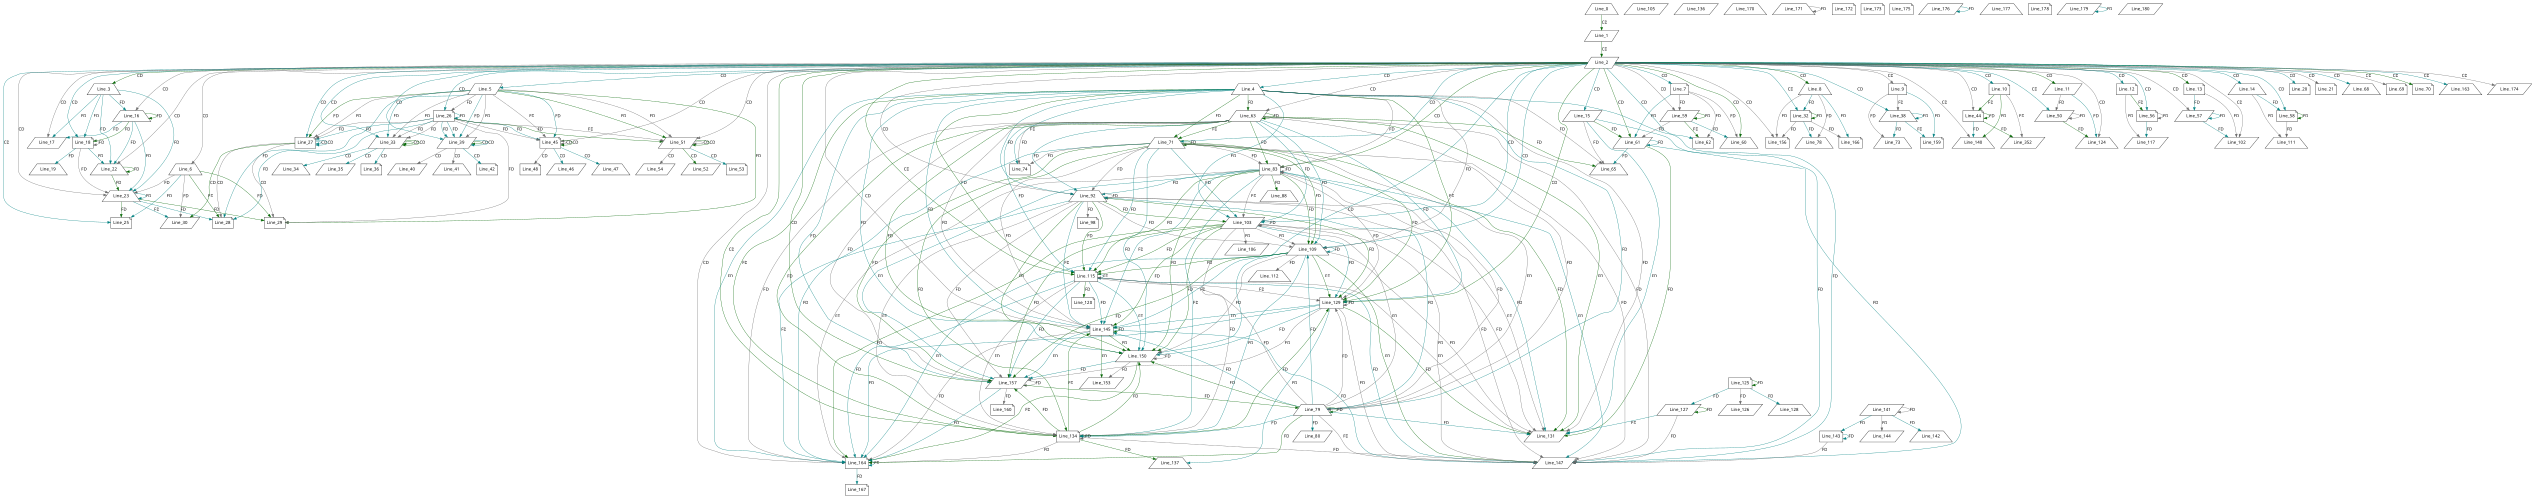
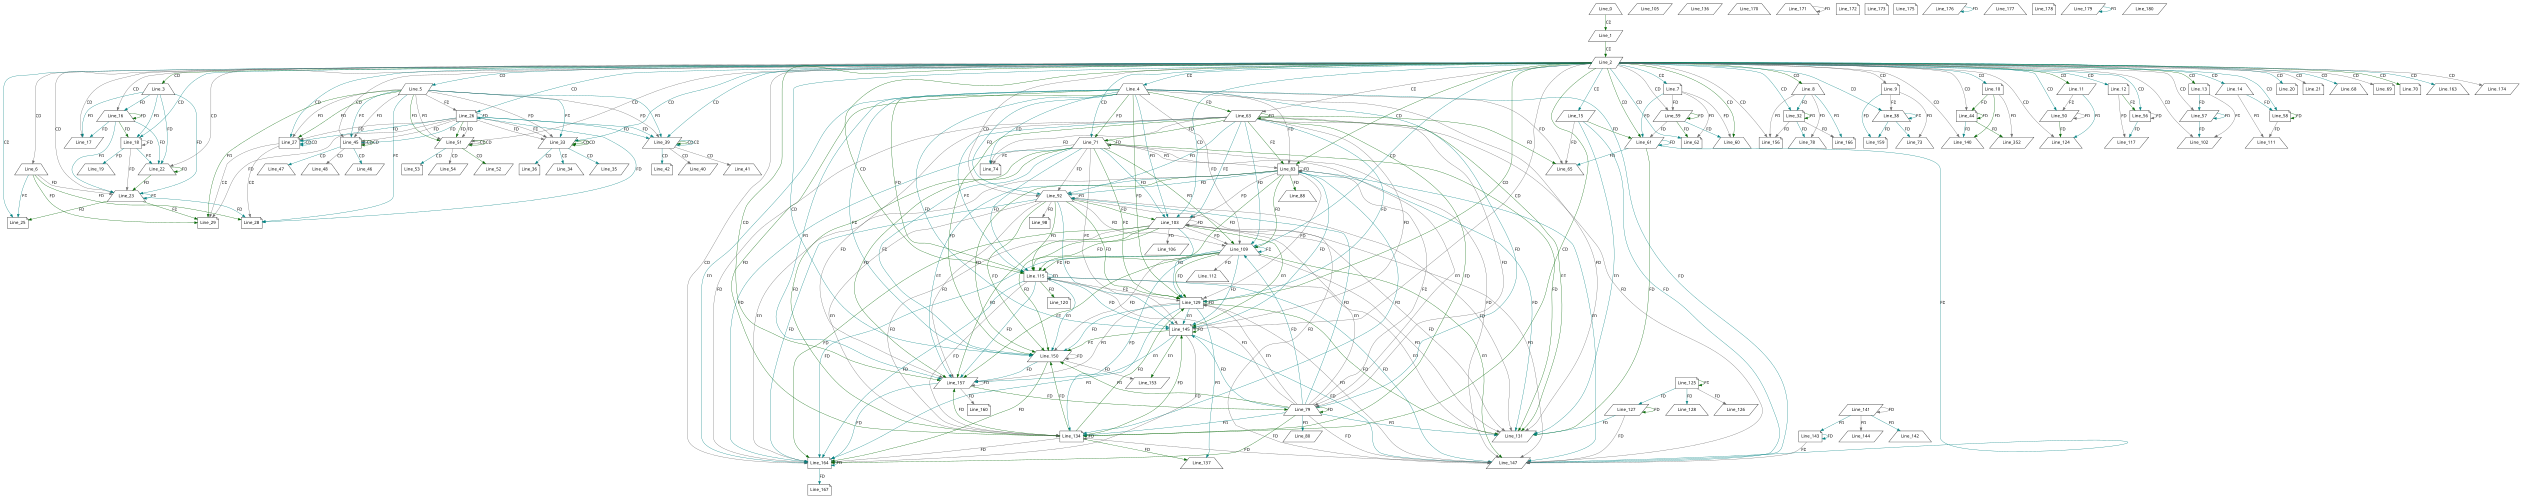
node "Line_48": shape note -> trapezium
node "Line_30": removed
